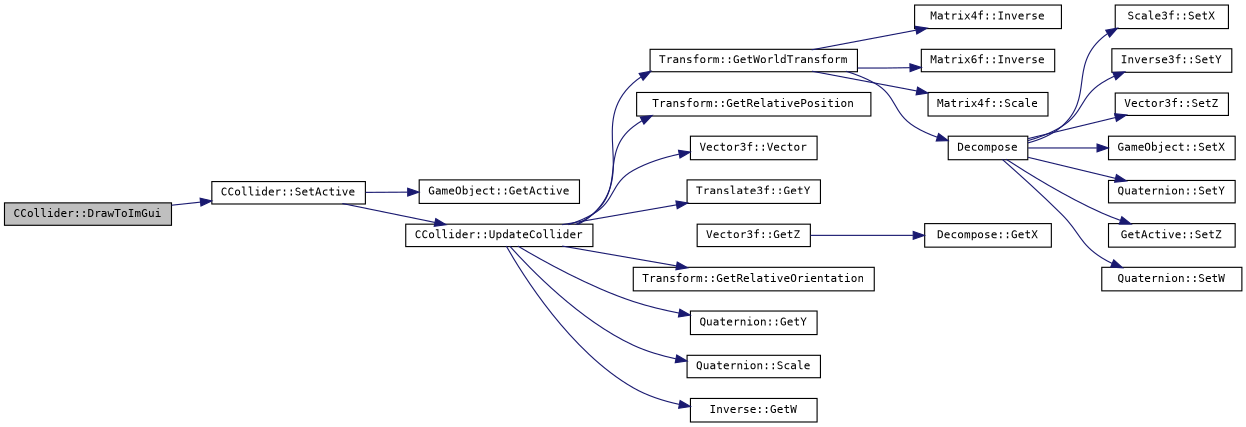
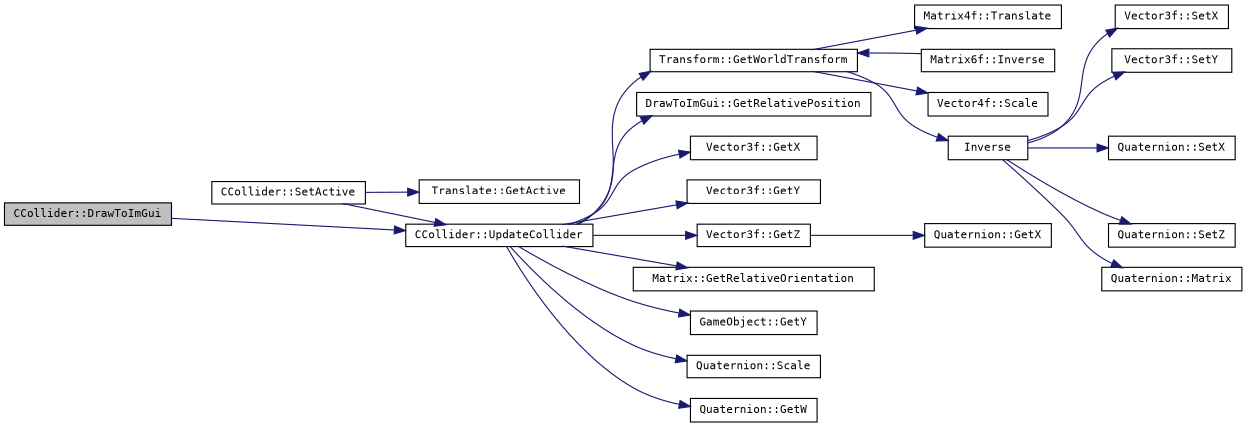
node "Matrix4f::Inverse": label "Matrix4f::Inverse" -> "Matrix4f::Translate"
node "Scale3f::SetX": label "Scale3f::SetX" -> "Vector3f::SetX"
node "Inverse3f::SetY": label "Inverse3f::SetY" -> "Vector3f::SetY"
edge "Transform::GetWorldTransform" -> "Matrix6f::Inverse": reversed
node "Transform::GetRelativePosition": label "Transform::GetRelativePosition" -> "DrawToImGui::GetRelativePosition"
node "Matrix4f::Scale": label "Matrix4f::Scale" -> "Vector4f::Scale"
node "Vector3f::SetZ": removed
node "Vector3f::Vector": label "Vector3f::Vector" -> "Vector3f::GetX"
node "Decompose": label "Decompose" -> "Inverse"
node "GameObject::SetX": label "GameObject::SetX" -> "Quaternion::SetX"
node "GameObject::GetActive": label "GameObject::GetActive" -> "Translate::GetActive"
node "Translate3f::GetY": label "Translate3f::GetY" -> "Vector3f::GetY"
node "Quaternion::SetY": removed
edge "CCollider::DrawToImGui" -> "CCollider::SetActive": now "CCollider::DrawToImGui" -> "CCollider::UpdateCollider"
edge "CCollider::UpdateCollider" -> "Vector3f::GetZ": added
node "Decompose::GetX": label "Decompose::GetX" -> "Quaternion::GetX"
node "GetActive::SetZ": label "GetActive::SetZ" -> "Quaternion::SetZ"
node "Transform::GetRelativeOrientation": label "Transform::GetRelativeOrientation" -> "Matrix::GetRelativeOrientation"
node "Quaternion::SetW": label "Quaternion::SetW" -> "Quaternion::Matrix"
node "Quaternion::GetY": label "Quaternion::GetY" -> "GameObject::GetY"
node "Inverse::GetW": label "Inverse::GetW" -> "Quaternion::GetW"
